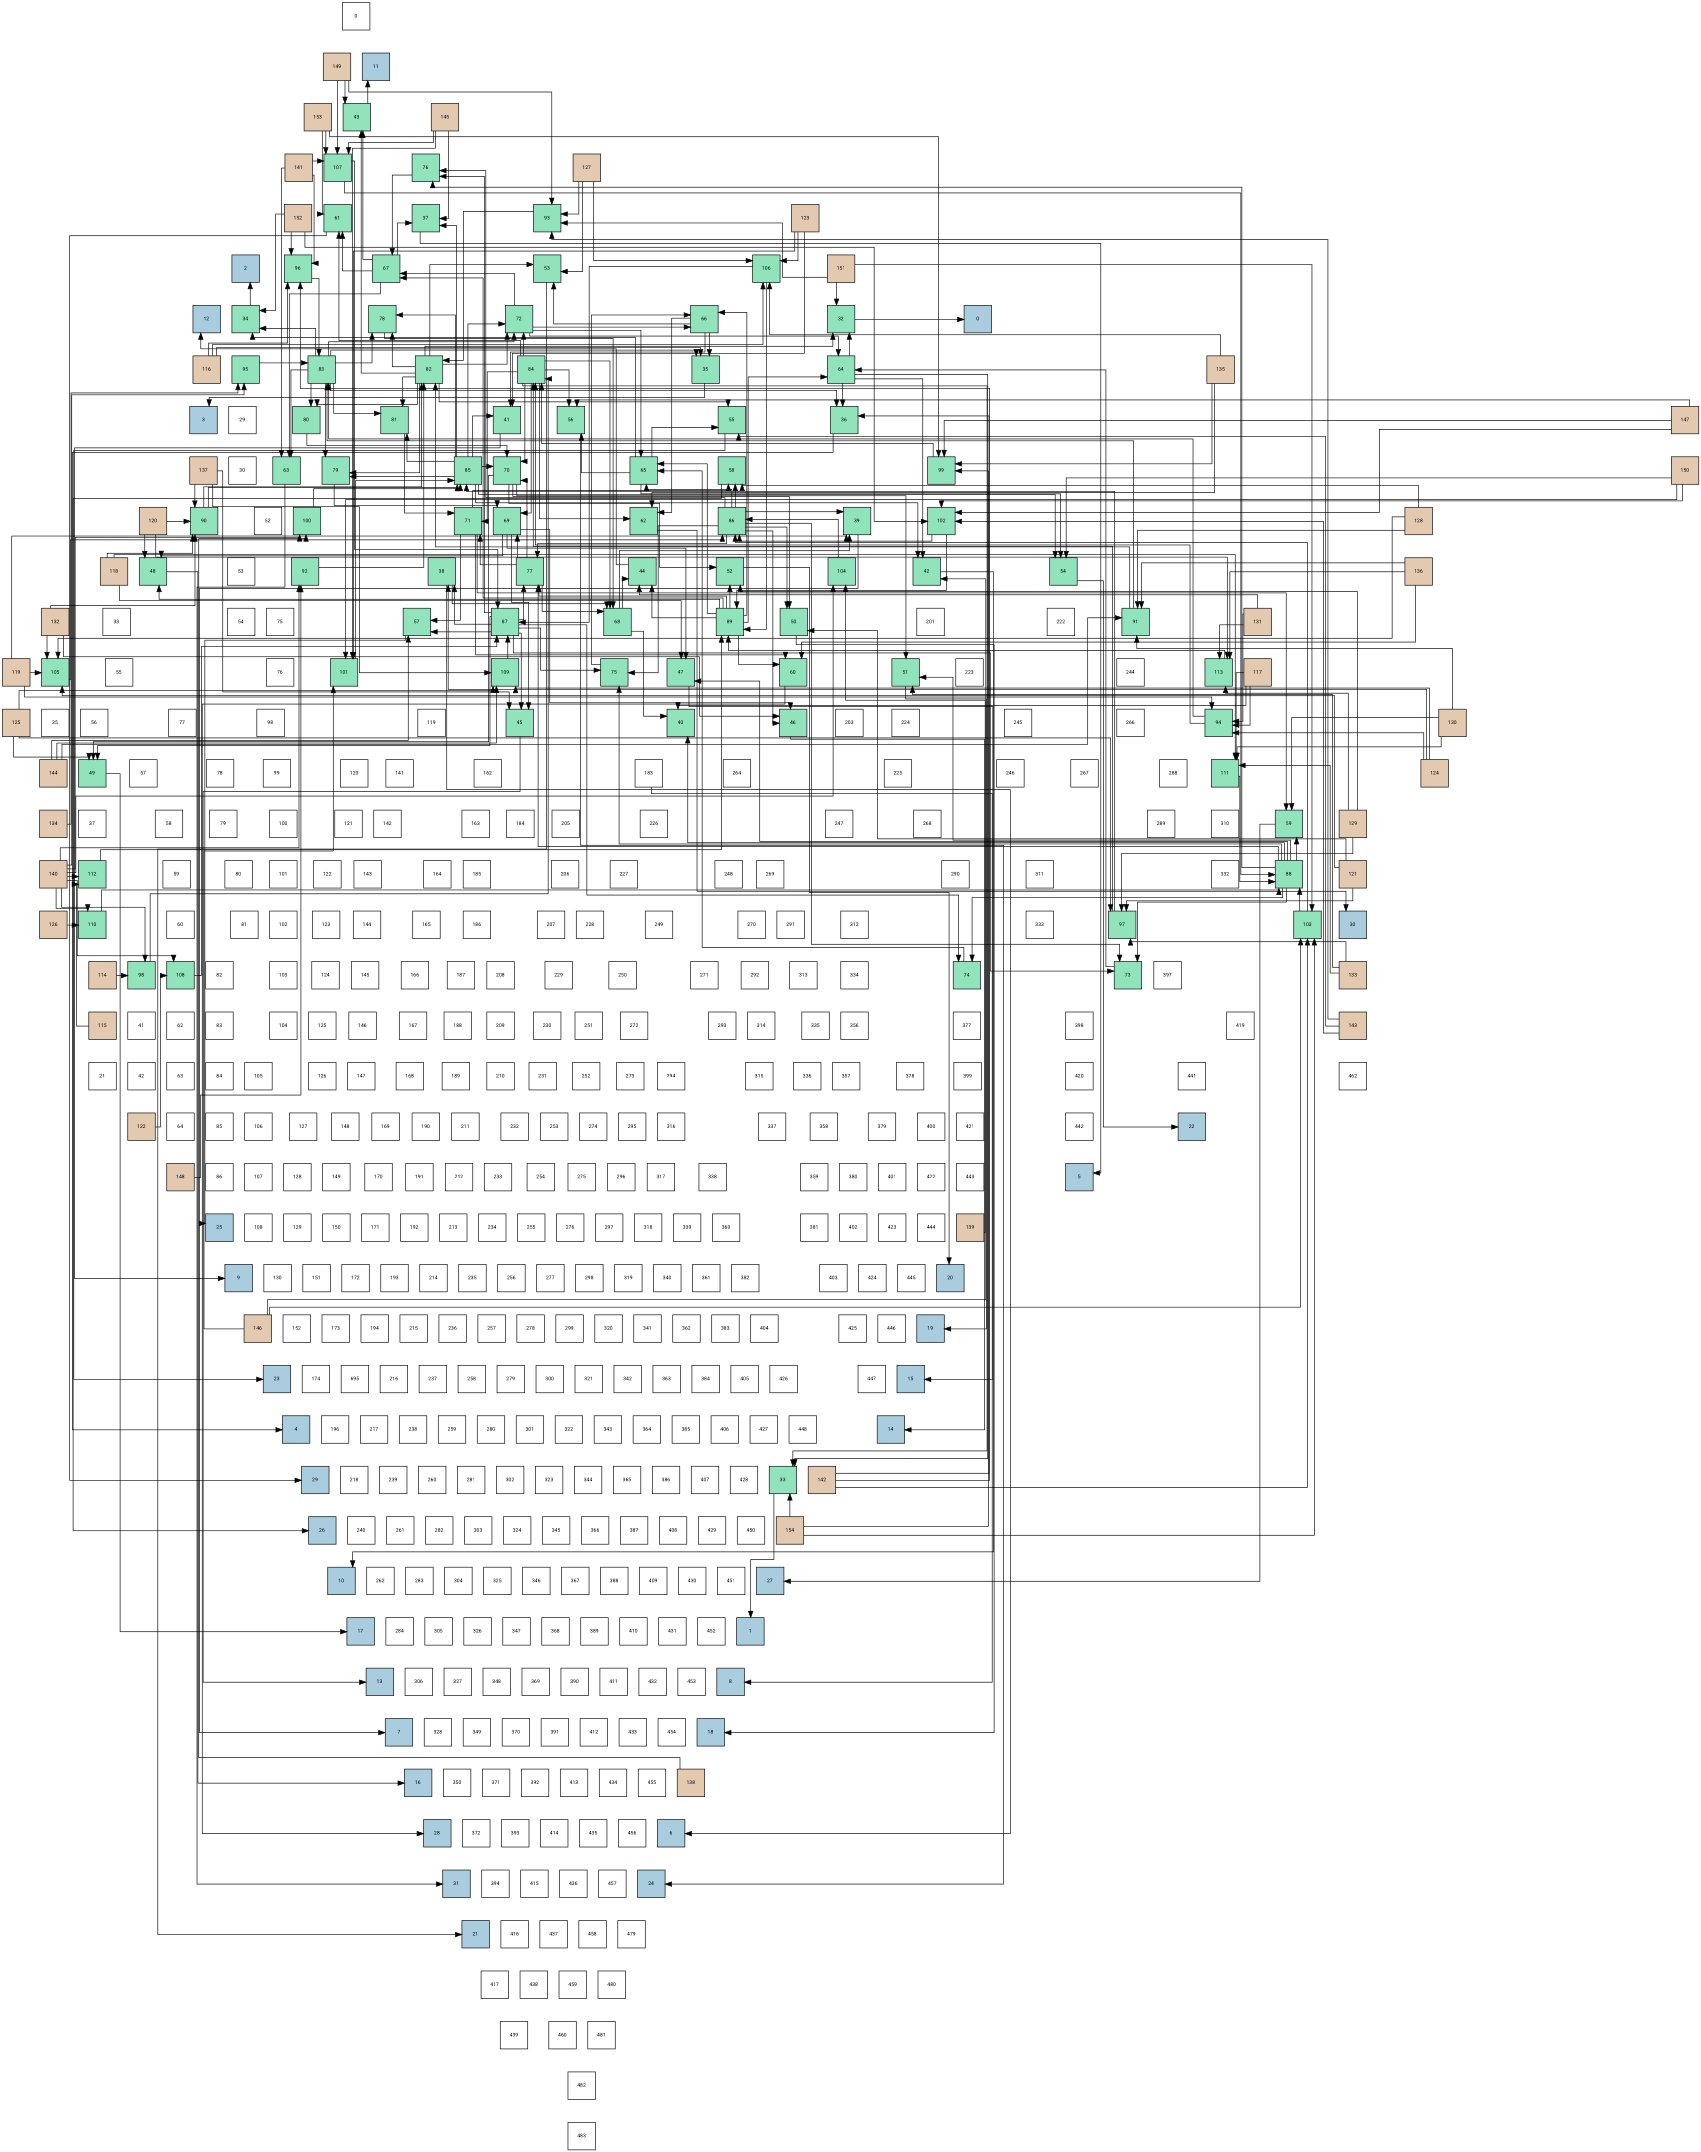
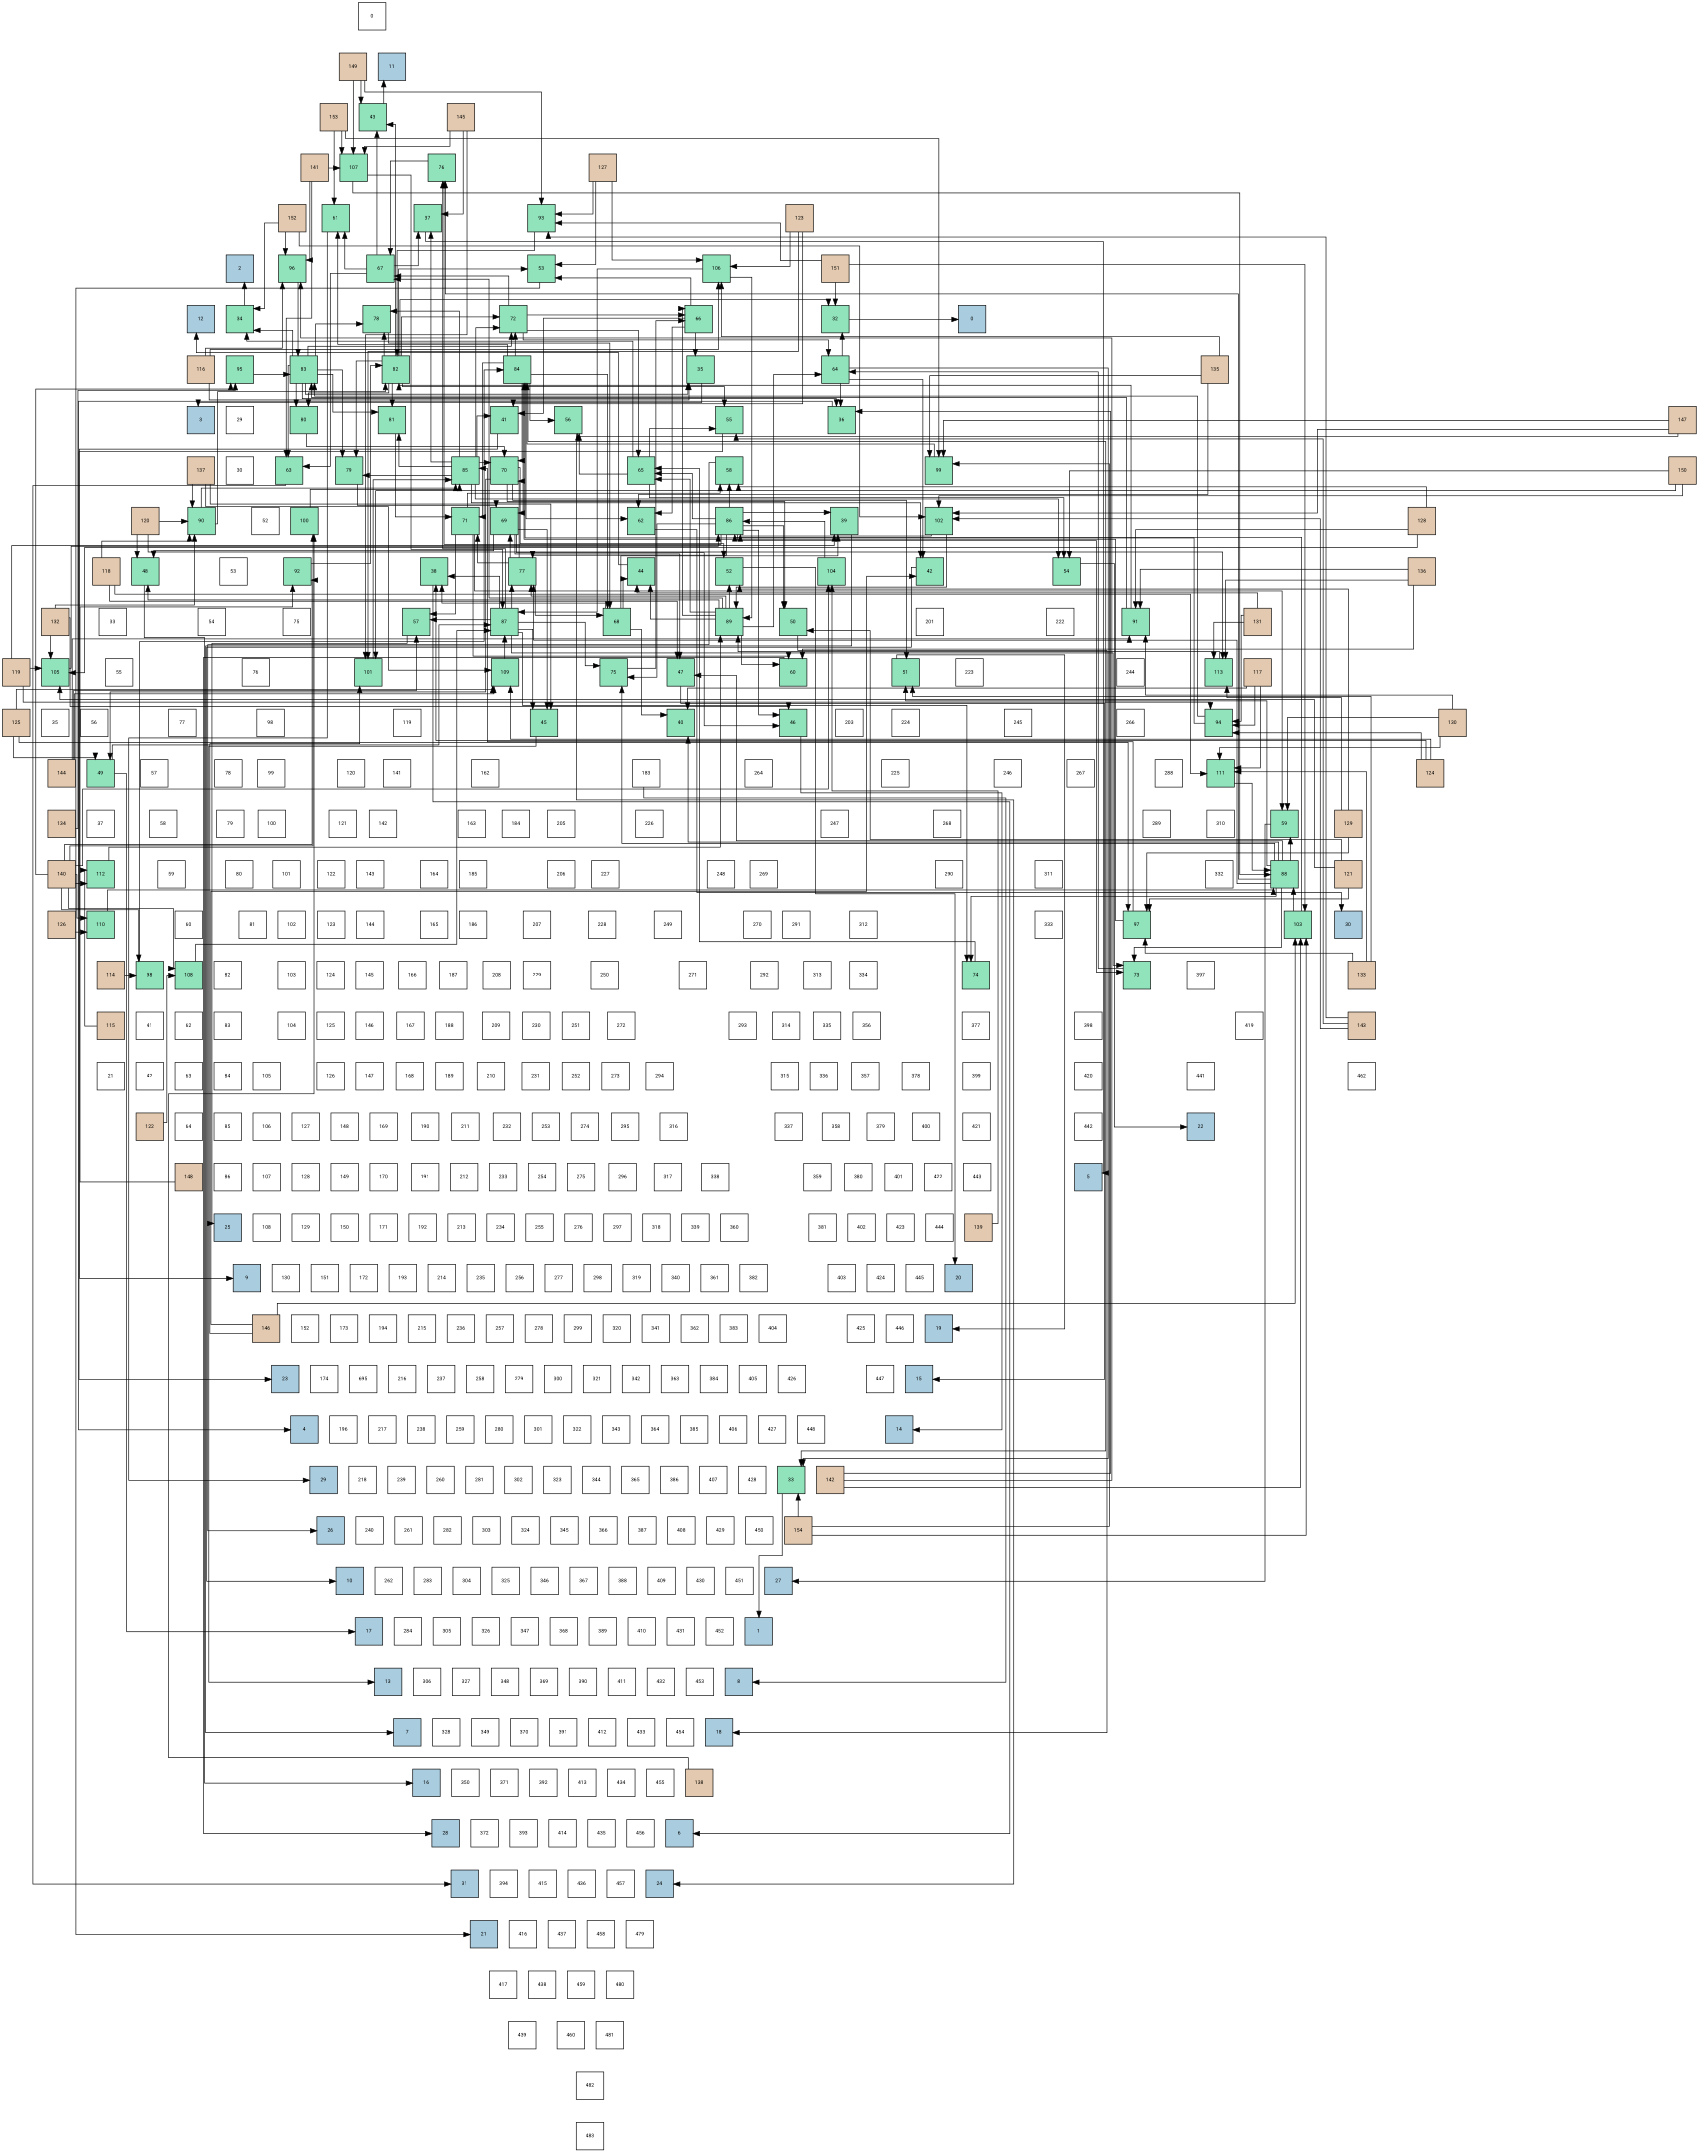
edge "38" -> "68": reversed
edge "87" -> "49": reversed
